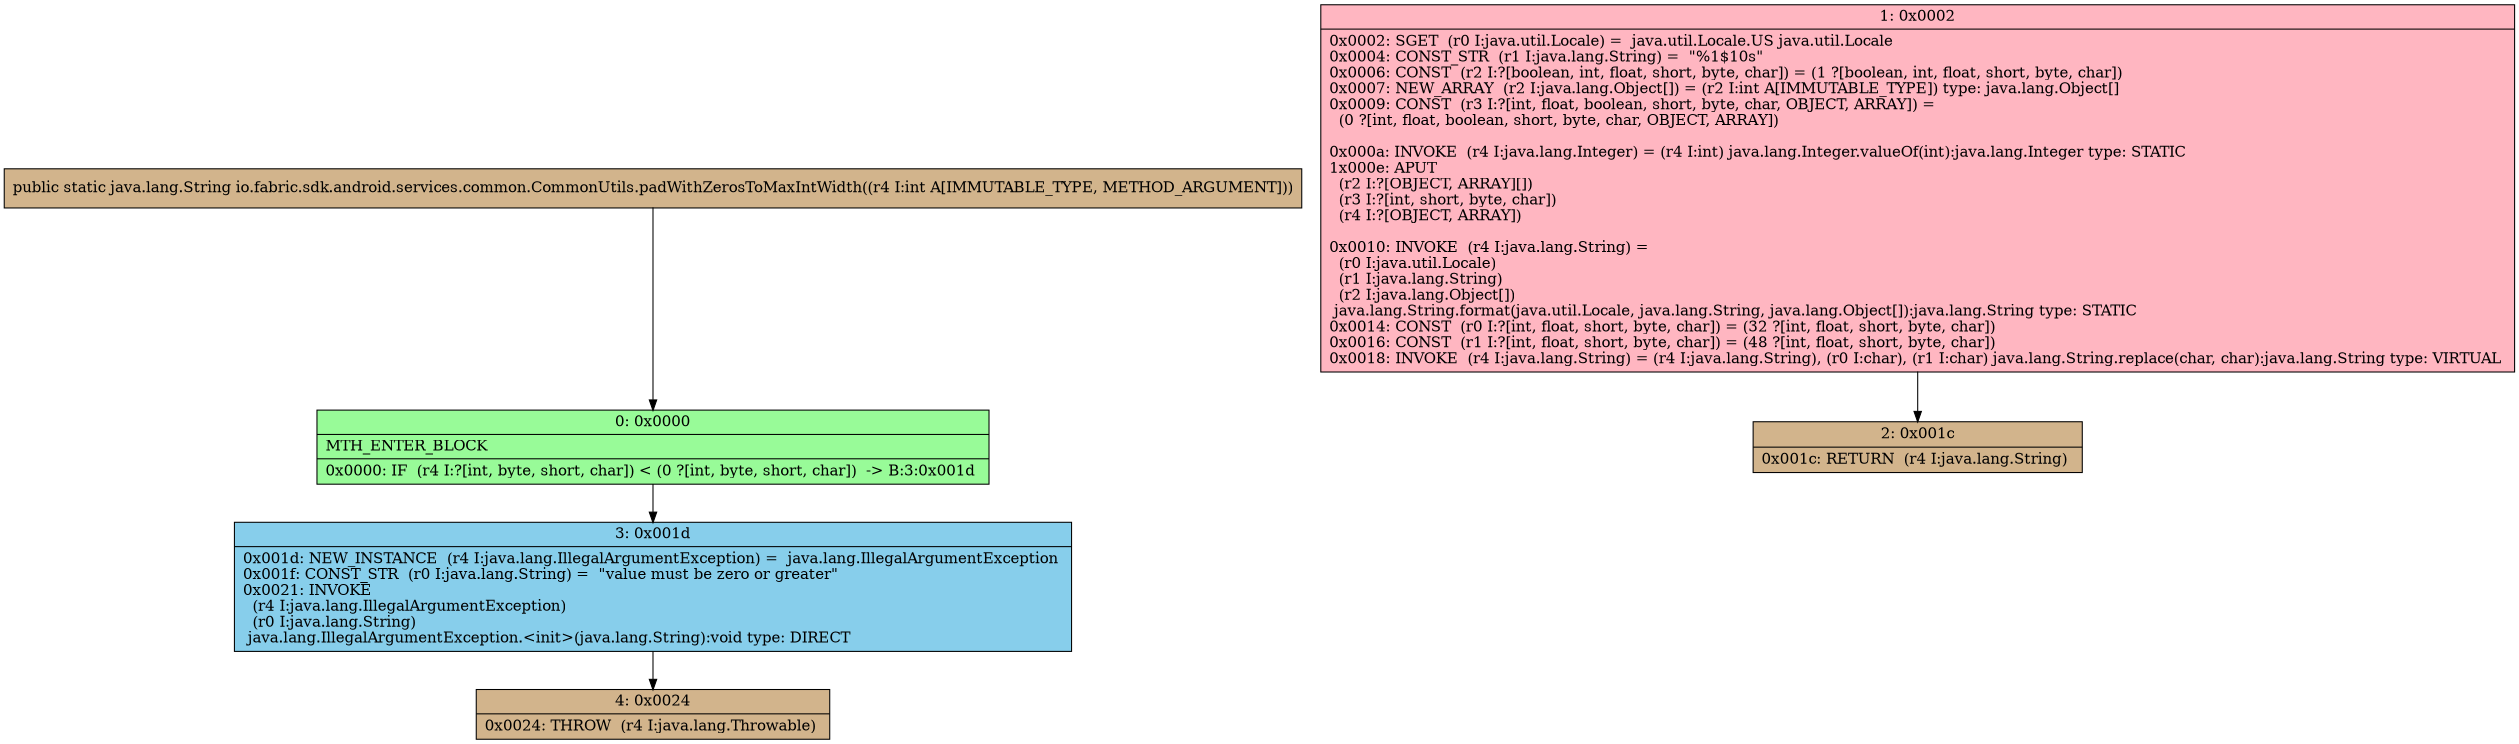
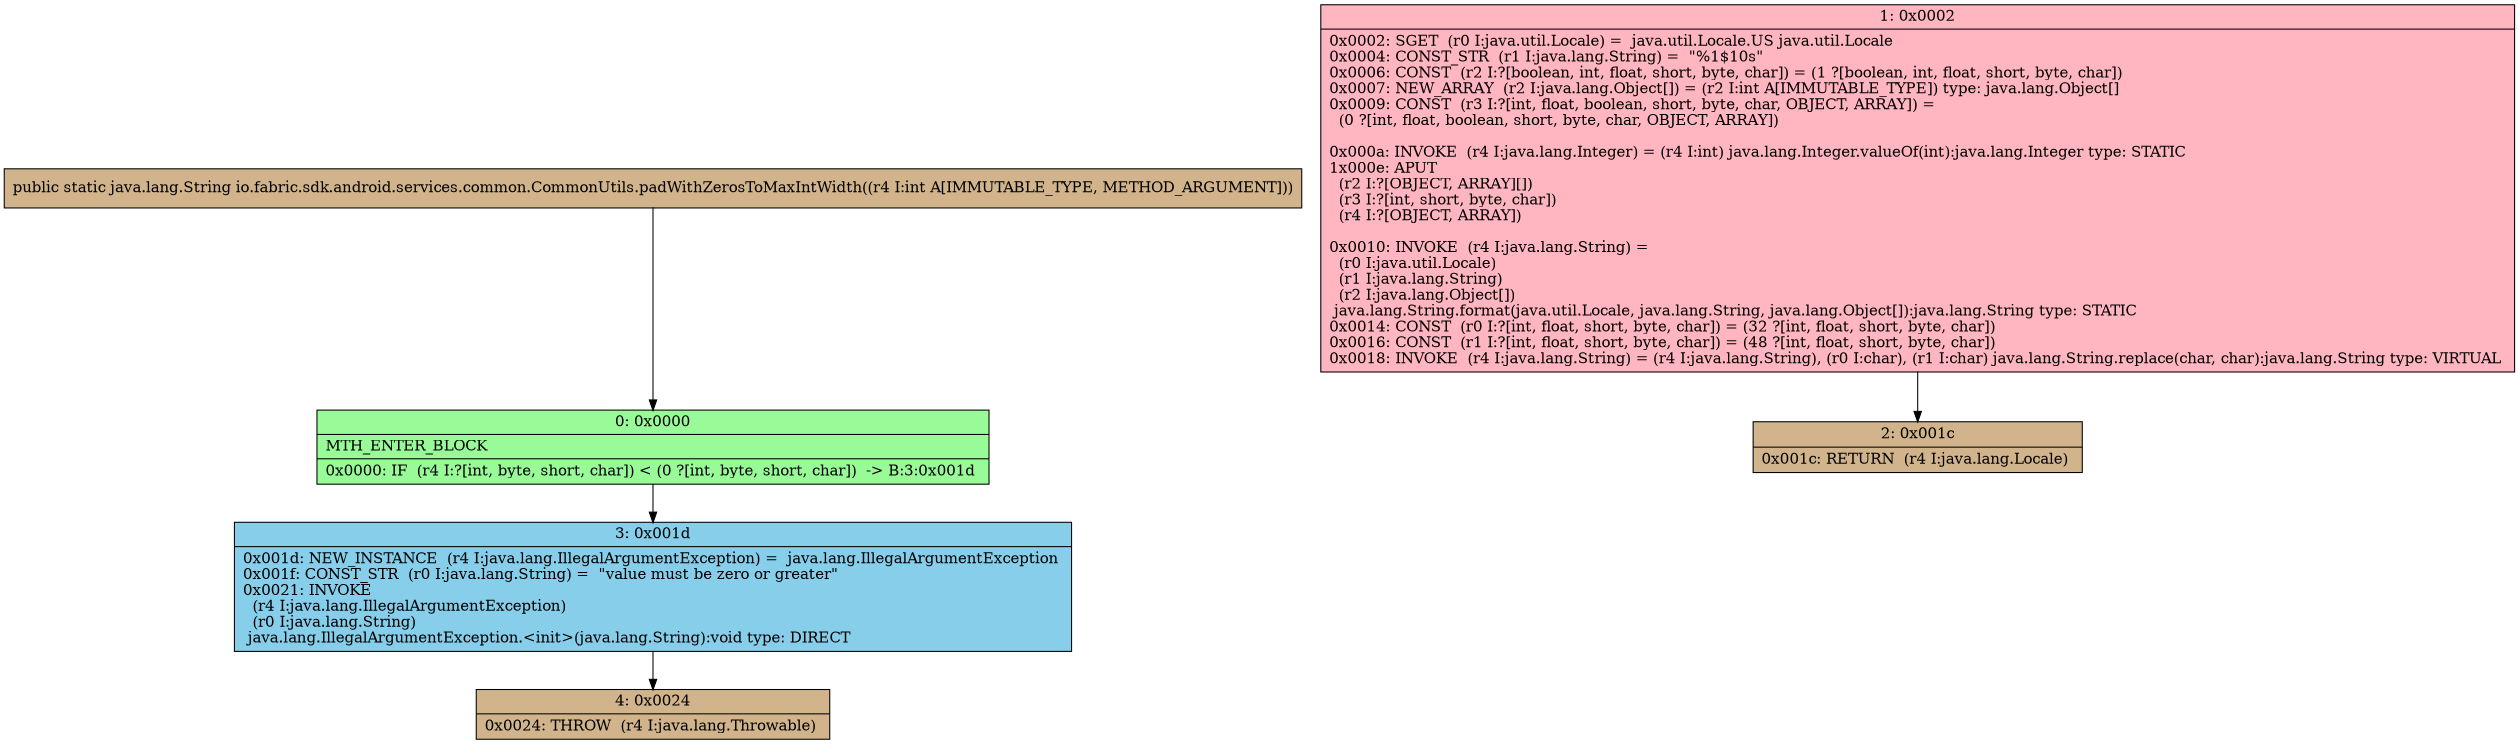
node "2: 0x001c": text "0x001c: RETURN  (r4 I:java.lang.String)" -> "0x001c: RETURN  (r4 I:java.lang.Locale)"
